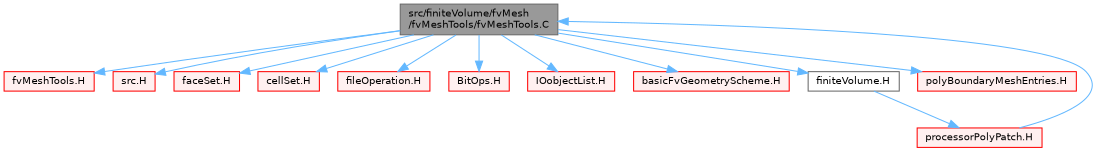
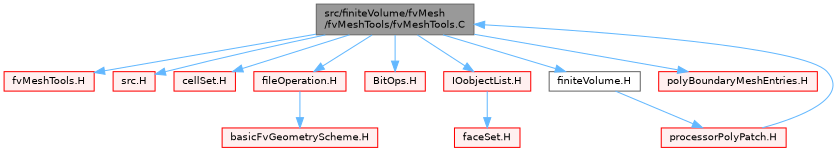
edge "src/finiteVolume/fvMesh /fvMeshTools/fvMeshTools.C" -> "basicFvGeometryScheme.H": now "fileOperation.H" -> "basicFvGeometryScheme.H"
edge "src/finiteVolume/fvMesh /fvMeshTools/fvMeshTools.C" -> "faceSet.H": now "IOobjectList.H" -> "faceSet.H"
